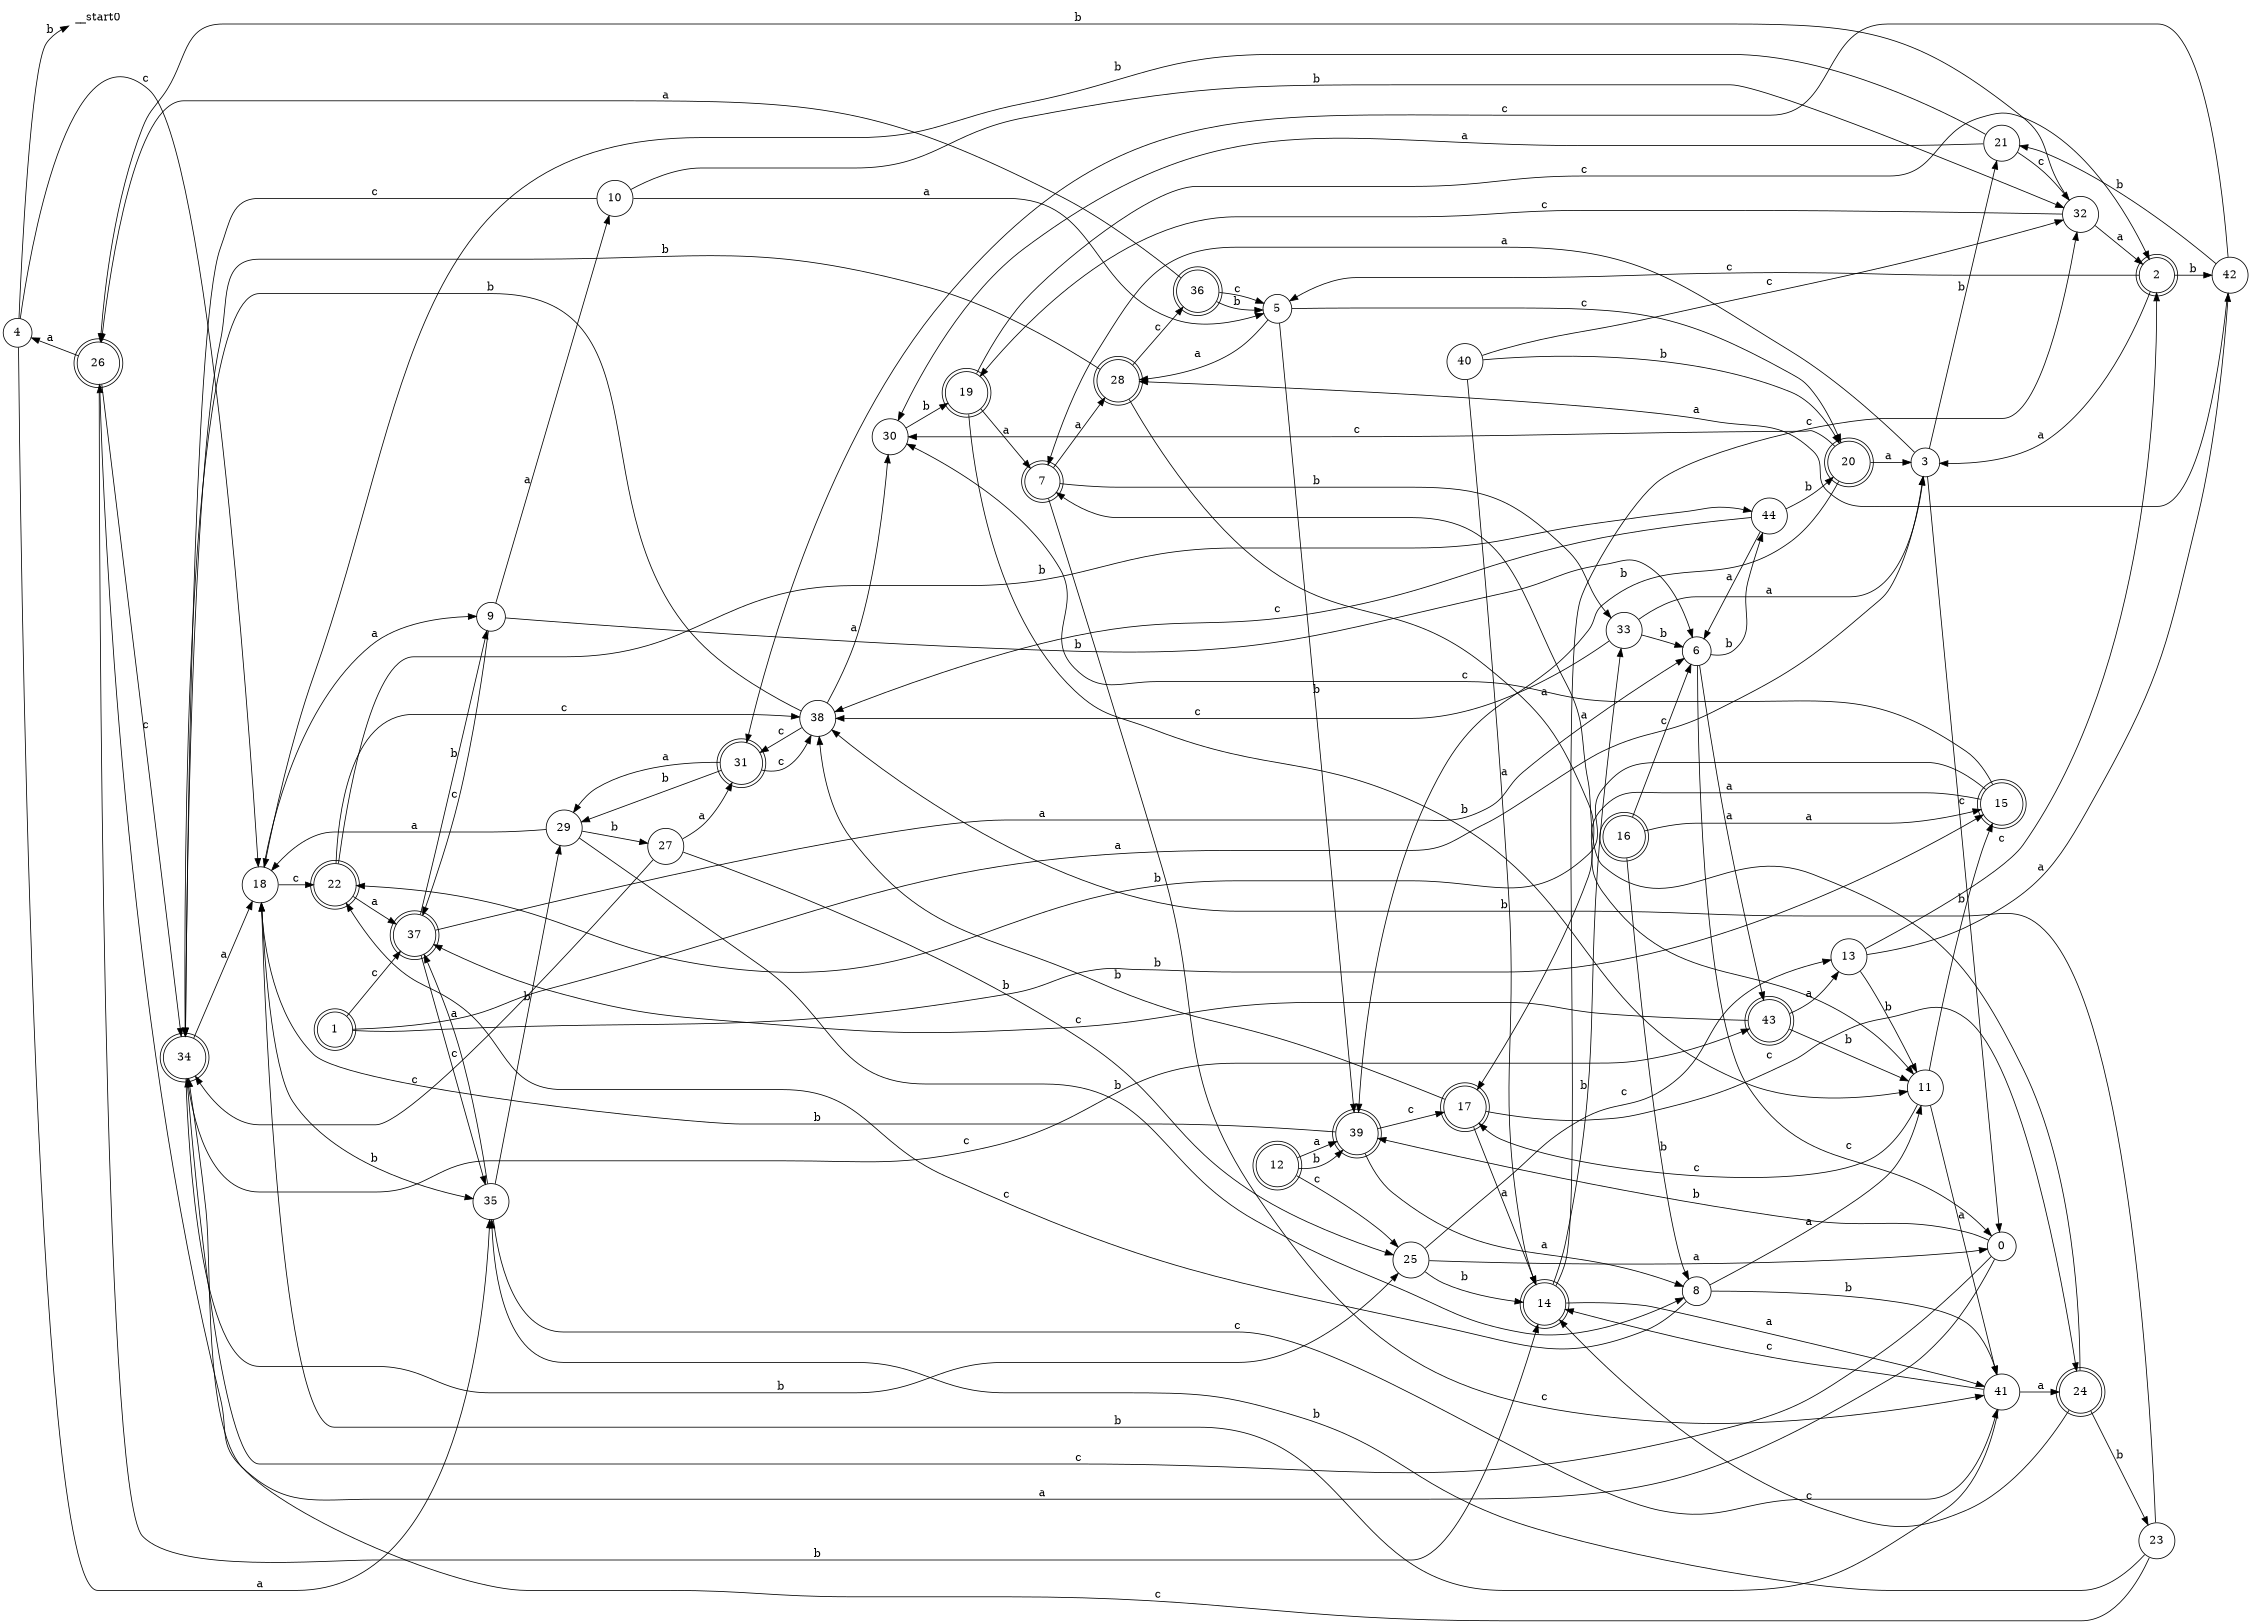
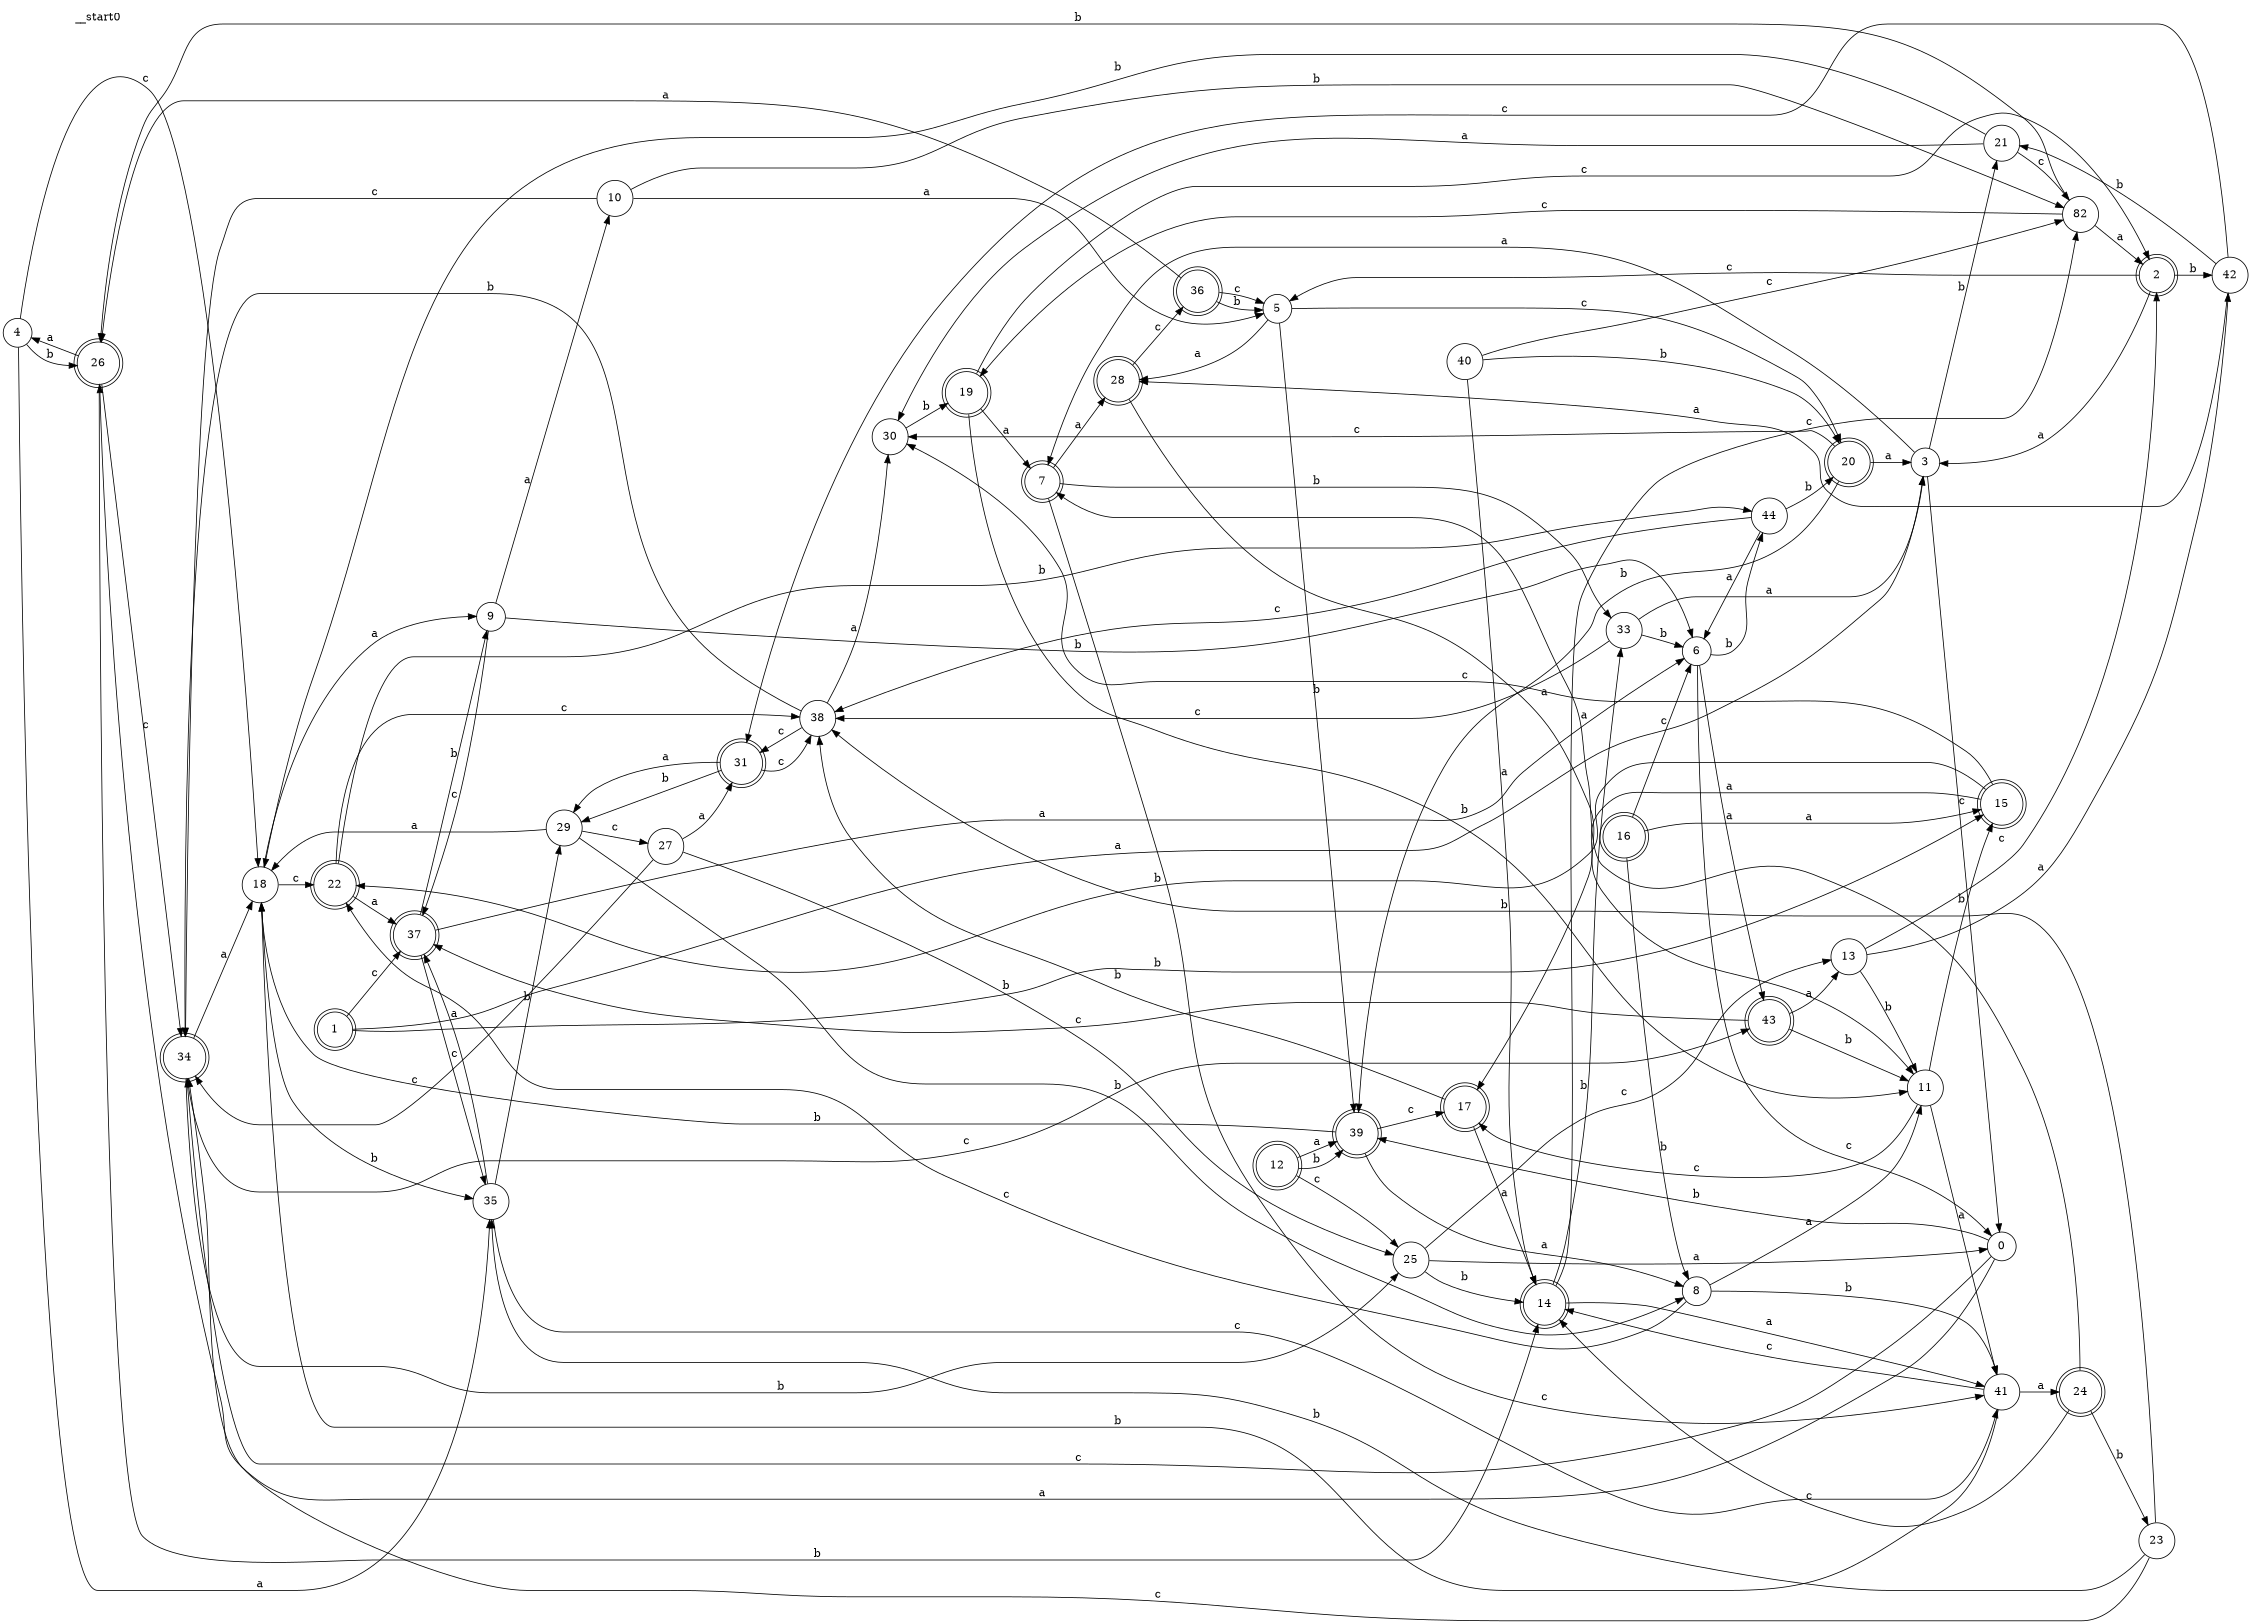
edge "4" -> "__start0": now "4" -> "26"
node "32": label "32" -> "82"
edge "28" -> "34": removed, label "b"
edge "29" -> "27": label "b" -> "c"
edge "17" -> "24": removed, label "c"
